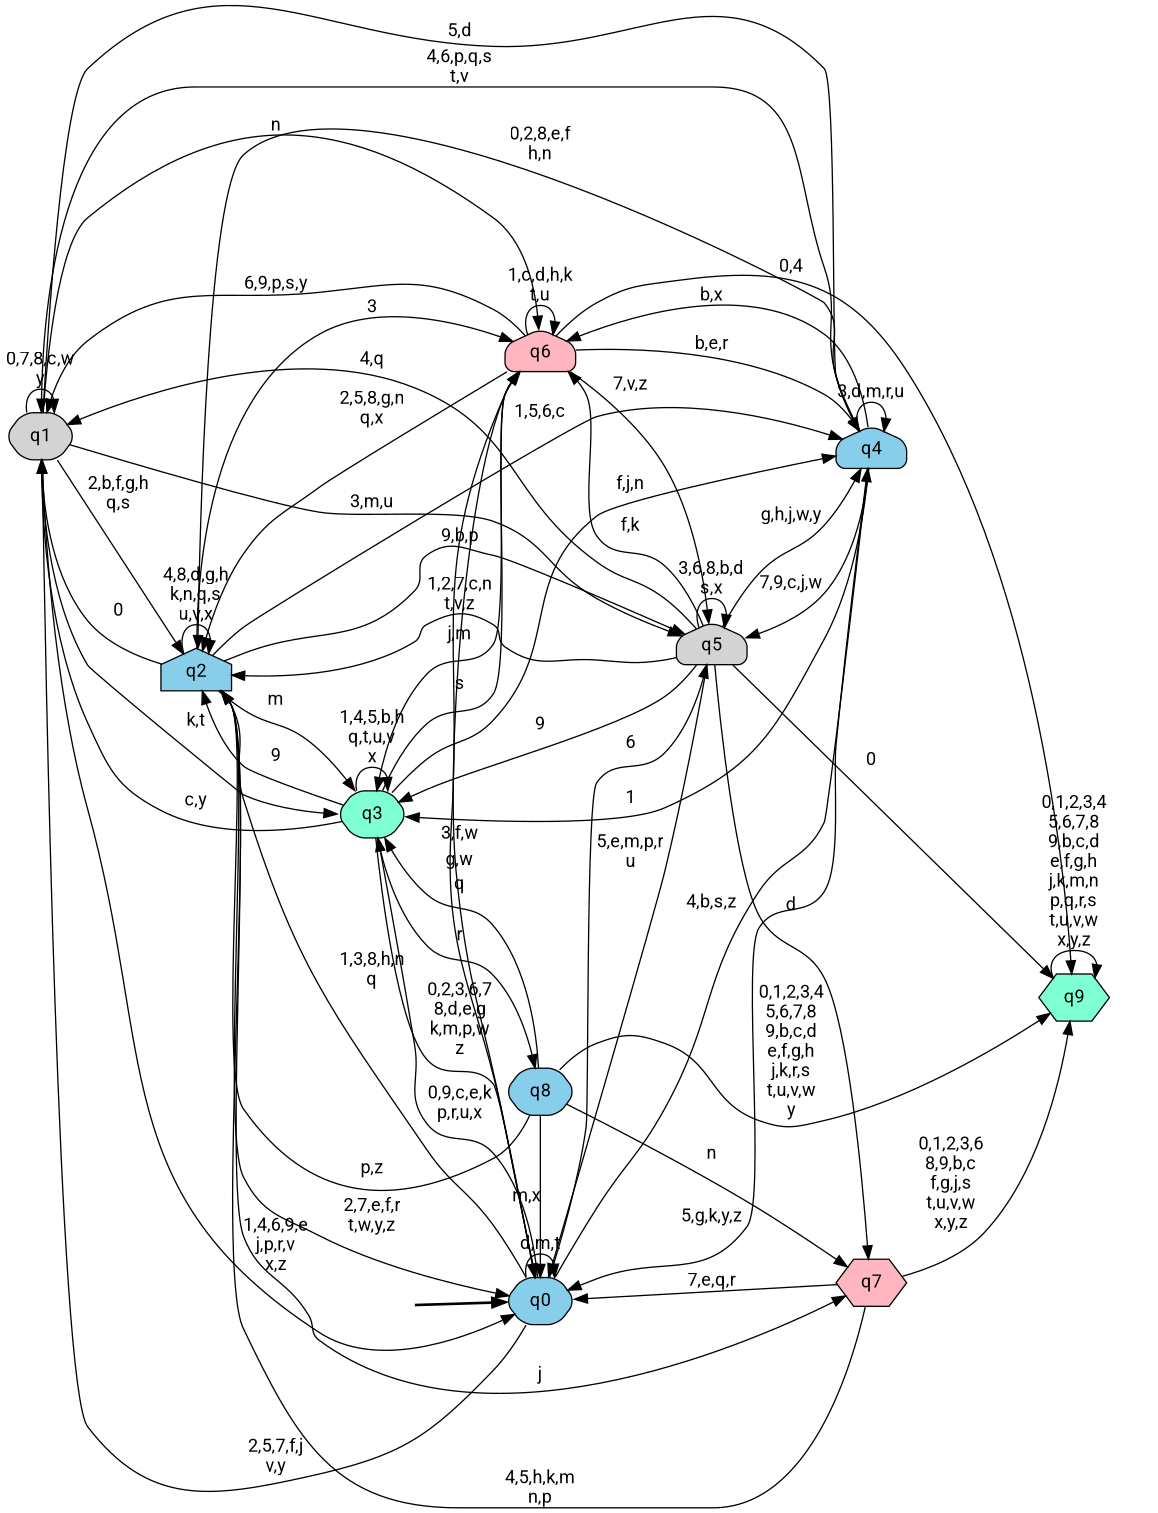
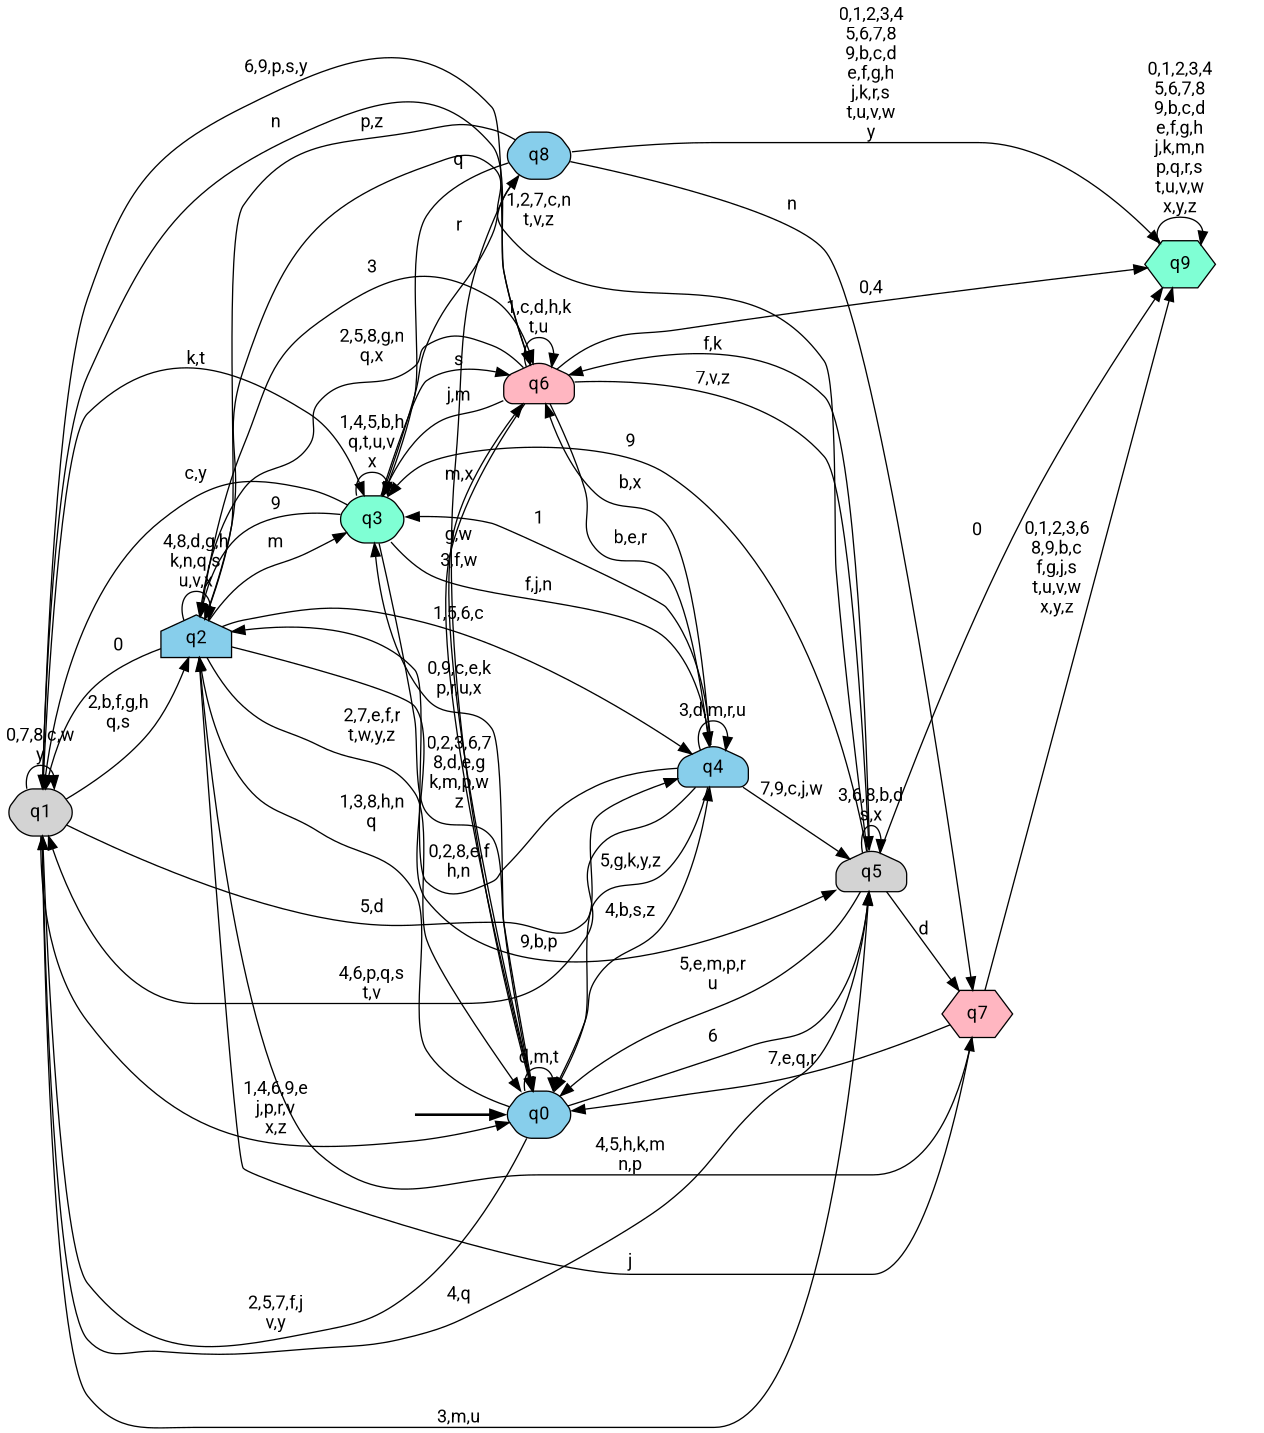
edge "q5" -> "q4": removed, label "g,h,j,w,y"
